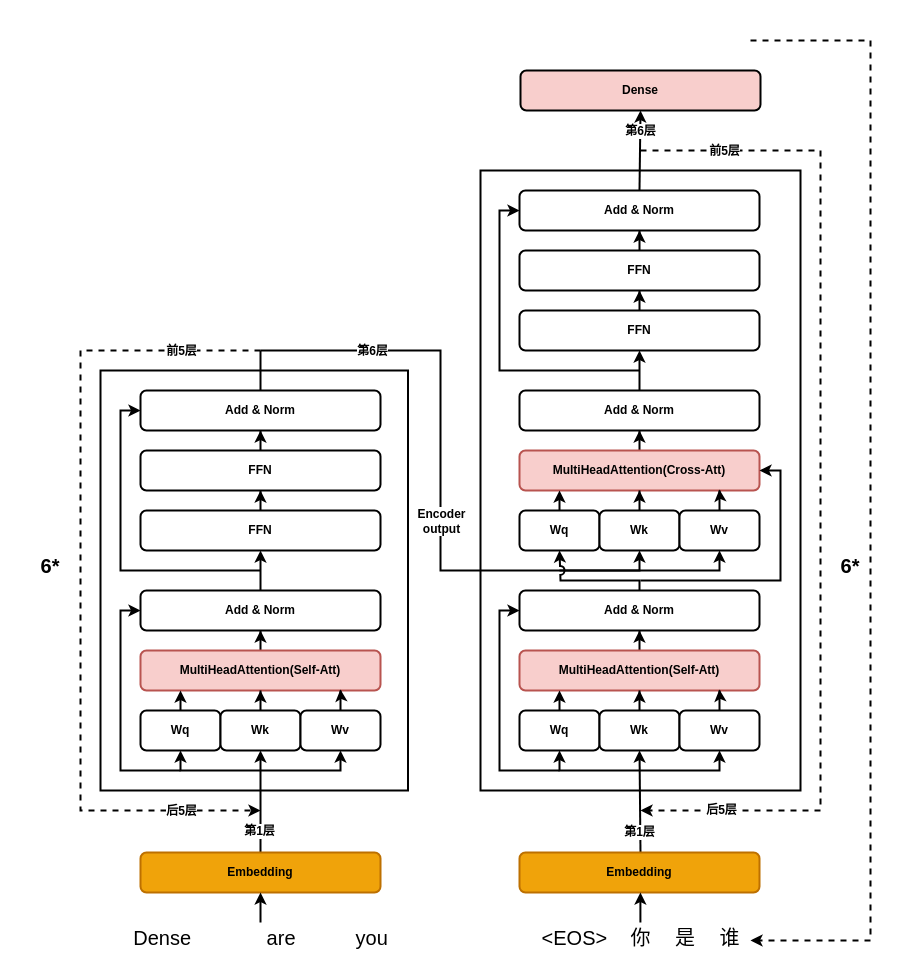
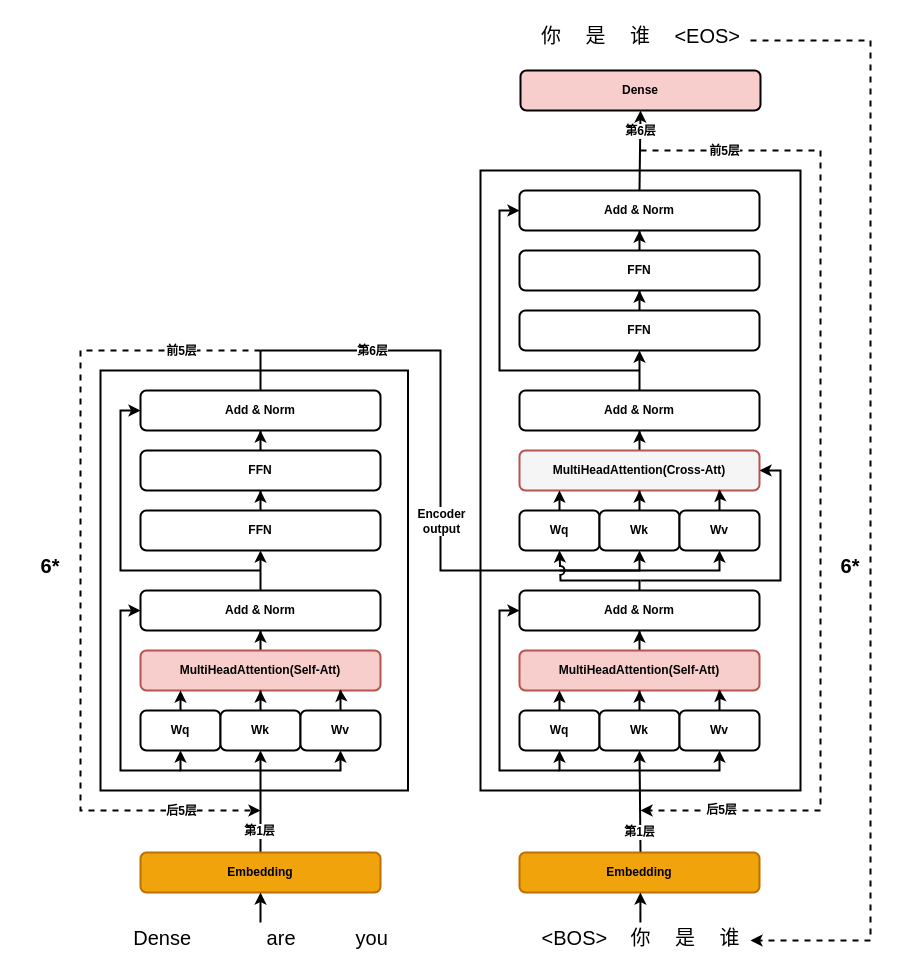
node "你 是 谁 <EOS>": added
node "MultiHeadAttention(Cross-Att)": fillcolor #f8cecc -> #f5f5f5
node "<EOS> 你 是 谁": label "<EOS> 你 是 谁" -> "<BOS> 你 是 谁"
